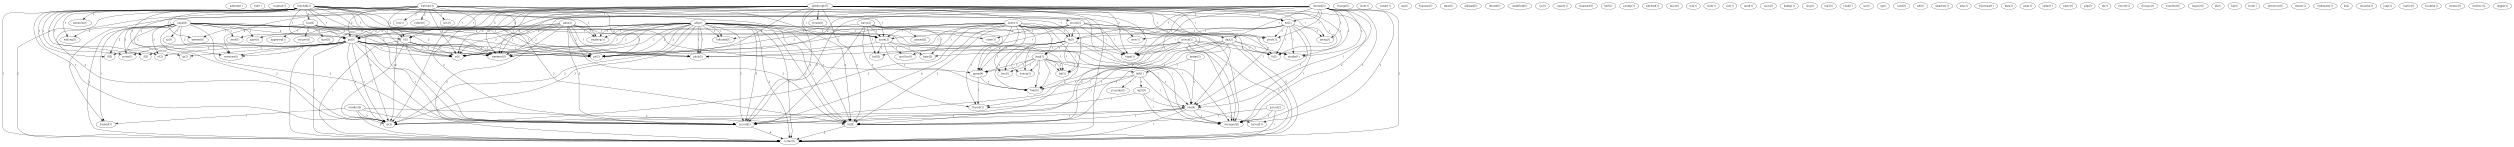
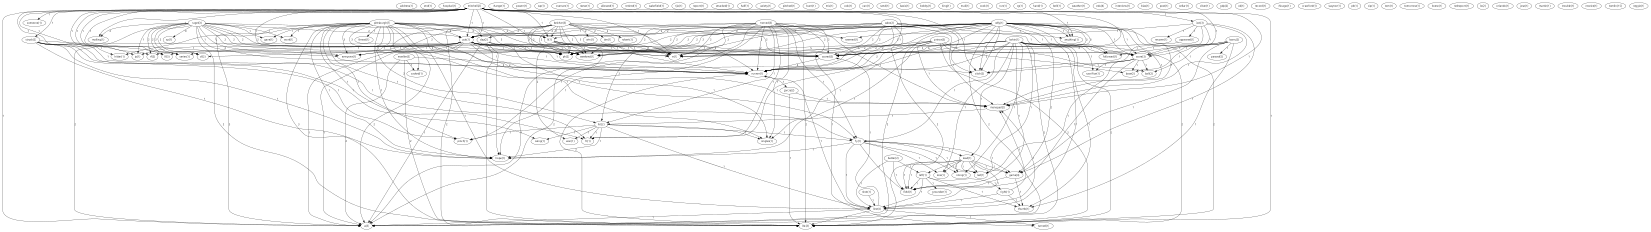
node "edu(1)": label "edu(1)" -> "edu(6)"
edge "merced(3)" -> "being(1)": removed, label "1"
edge "nagel(3)" -> "sp(1)": label "1" -> "9"
node "start(1)": removed
edge "sabo(2)" -> "ss(3)": removed, label "2"
edge "nagel(3)" -> "backed(1)": now "nagel(3)" -> "ip(1)"
edge "day(2)" -> "fit(1)": removed, label "1"
edge "merced(3)" -> "line(4)": now "shot(1)" -> "line(4)"
edge "hit(2)" -> "managed(2)": reversed
edge "moeller(3)" -> "scored(5)": now "appeared(1)" -> "scored(5)"
edge "garcia(2)" -> "runner(1)": reversed
edge "batter(2)" -> "field(1)": added, label "1"
